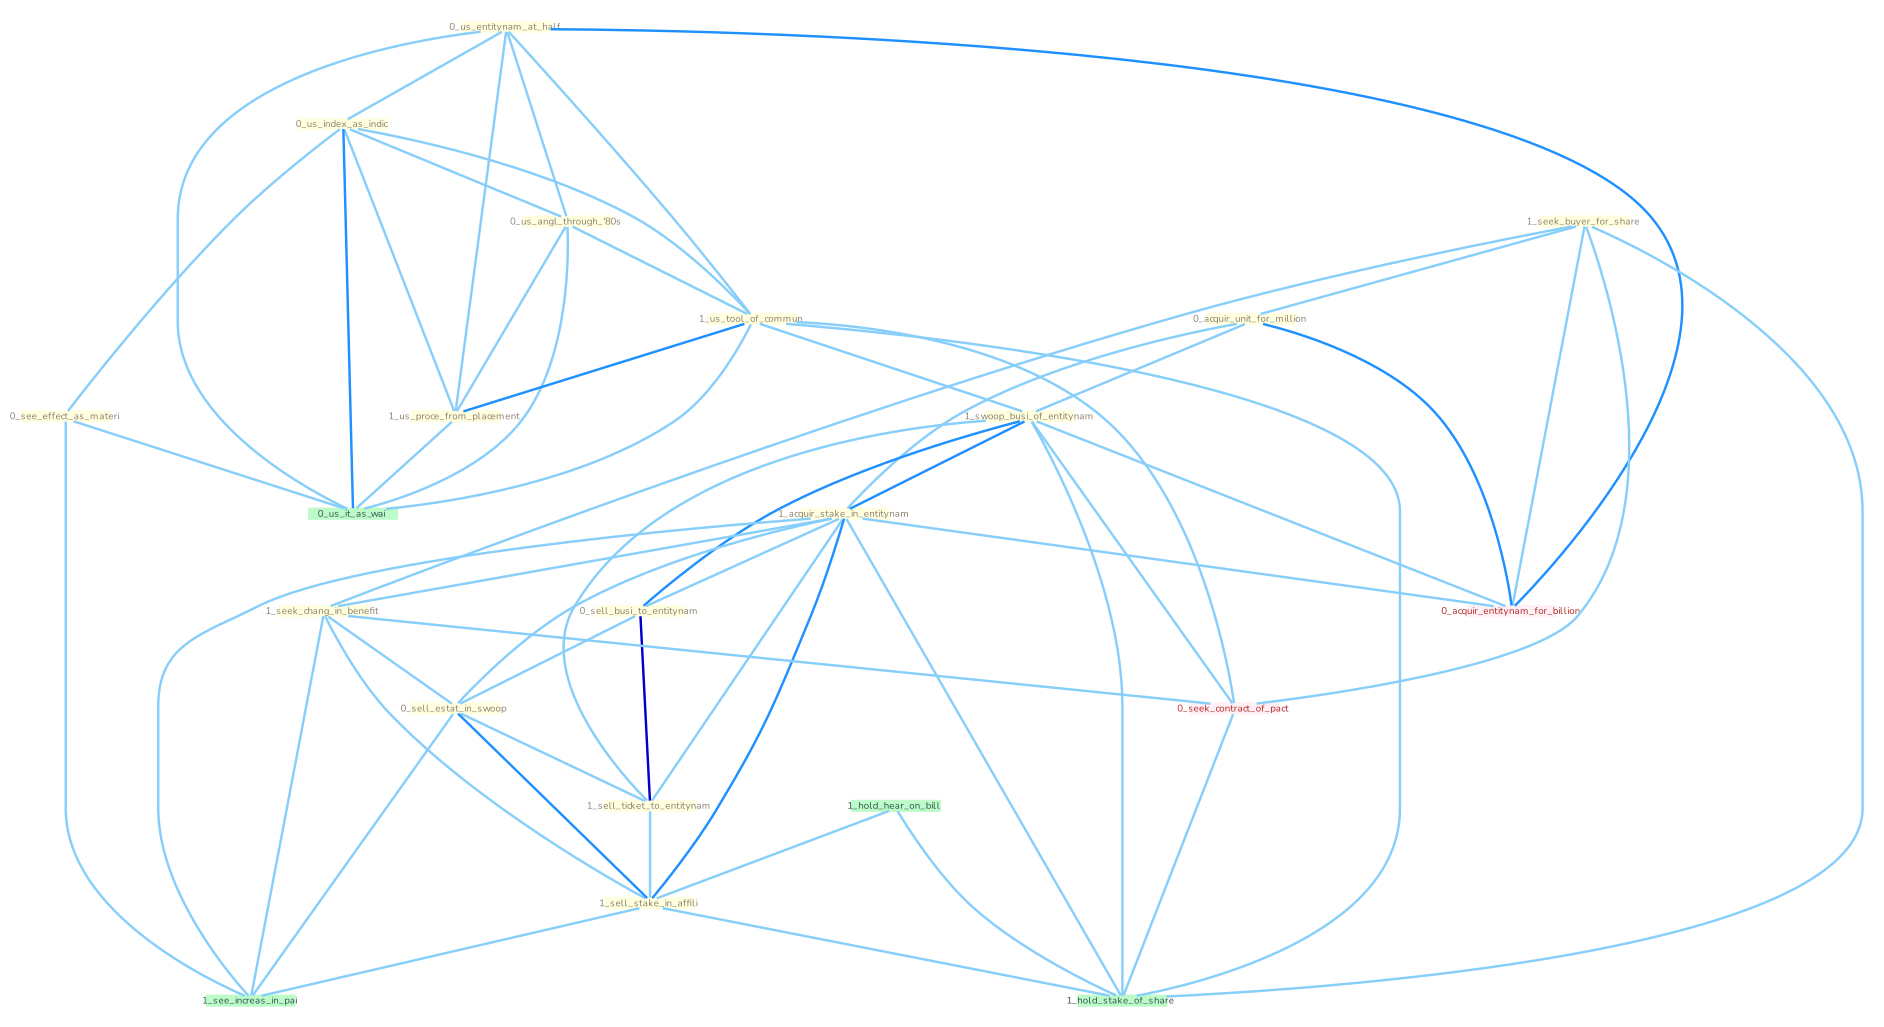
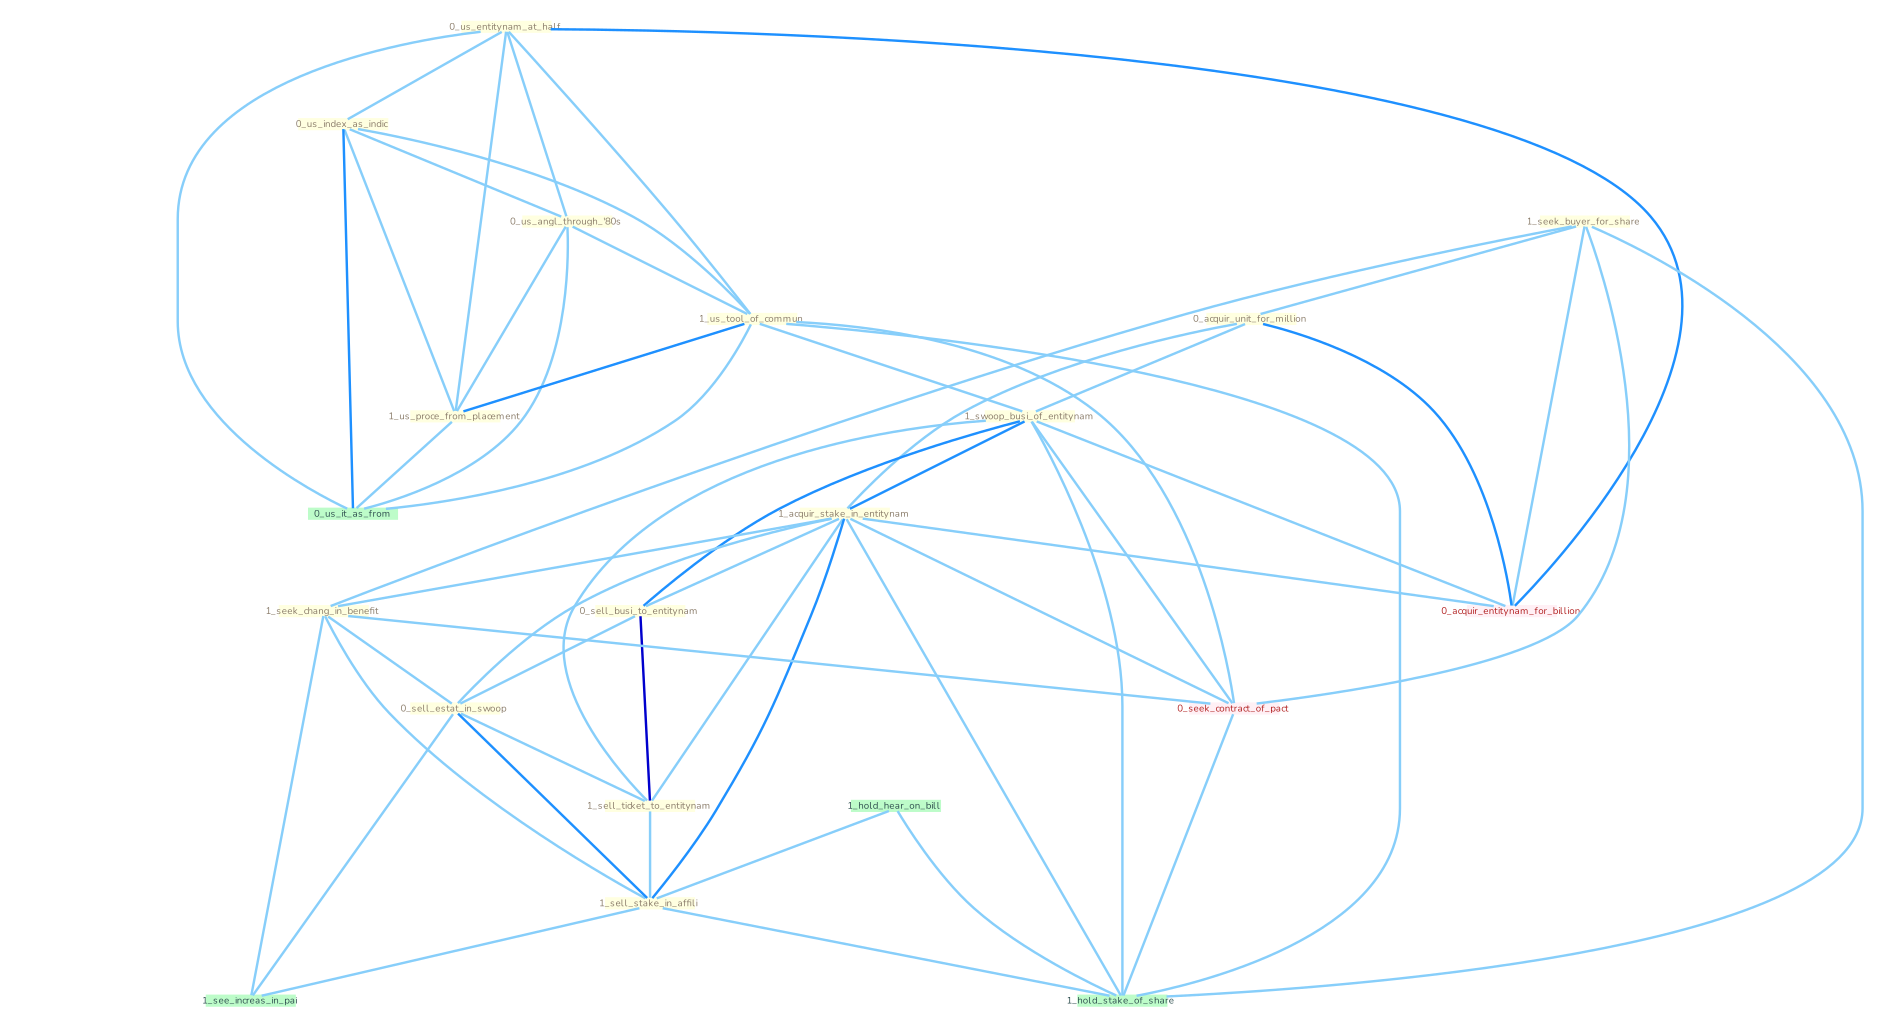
node "0_see_effect_as_materi": removed
node "0_us_it_as_wai": label "0_us_it_as_wai" -> "0_us_it_as_from"
edge "1_acquir_stake_in_entitynam" -- "1_see_increas_in_pai": now "1_acquir_stake_in_entitynam" -- "0_seek_contract_of_pact"
